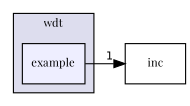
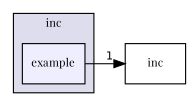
cluster "wdt": label "wdt" -> "inc"
